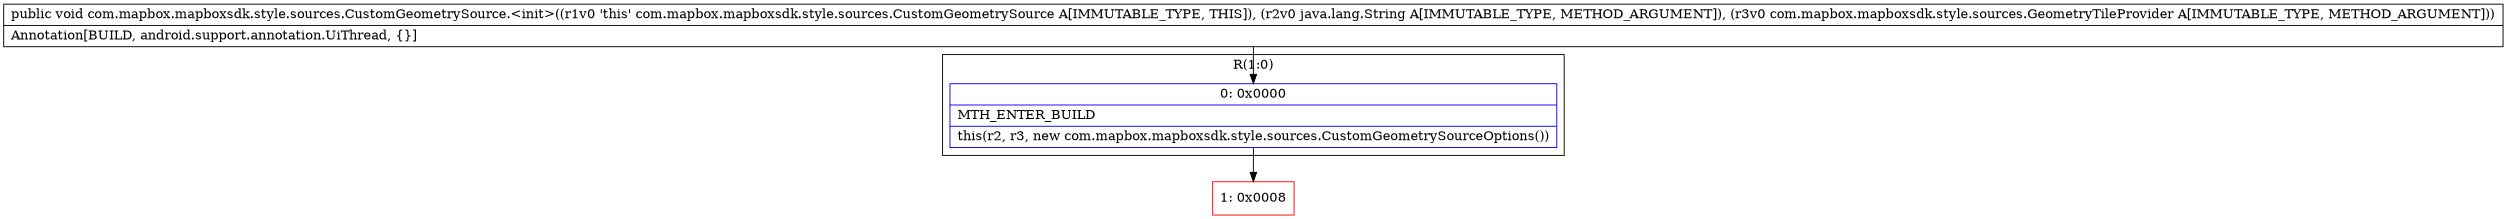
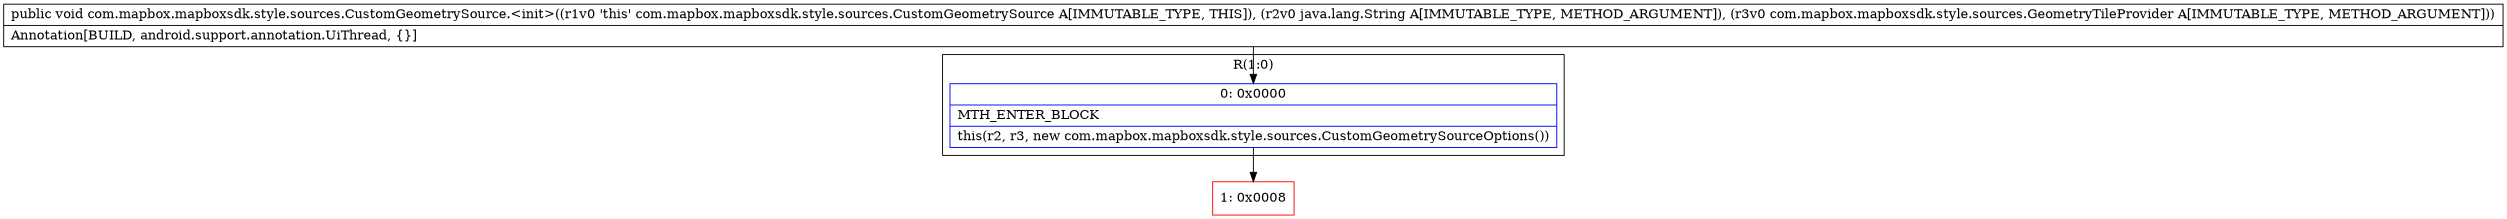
node "0: 0x0000": text "MTH_ENTER_BUILD" -> "MTH_ENTER_BLOCK"
